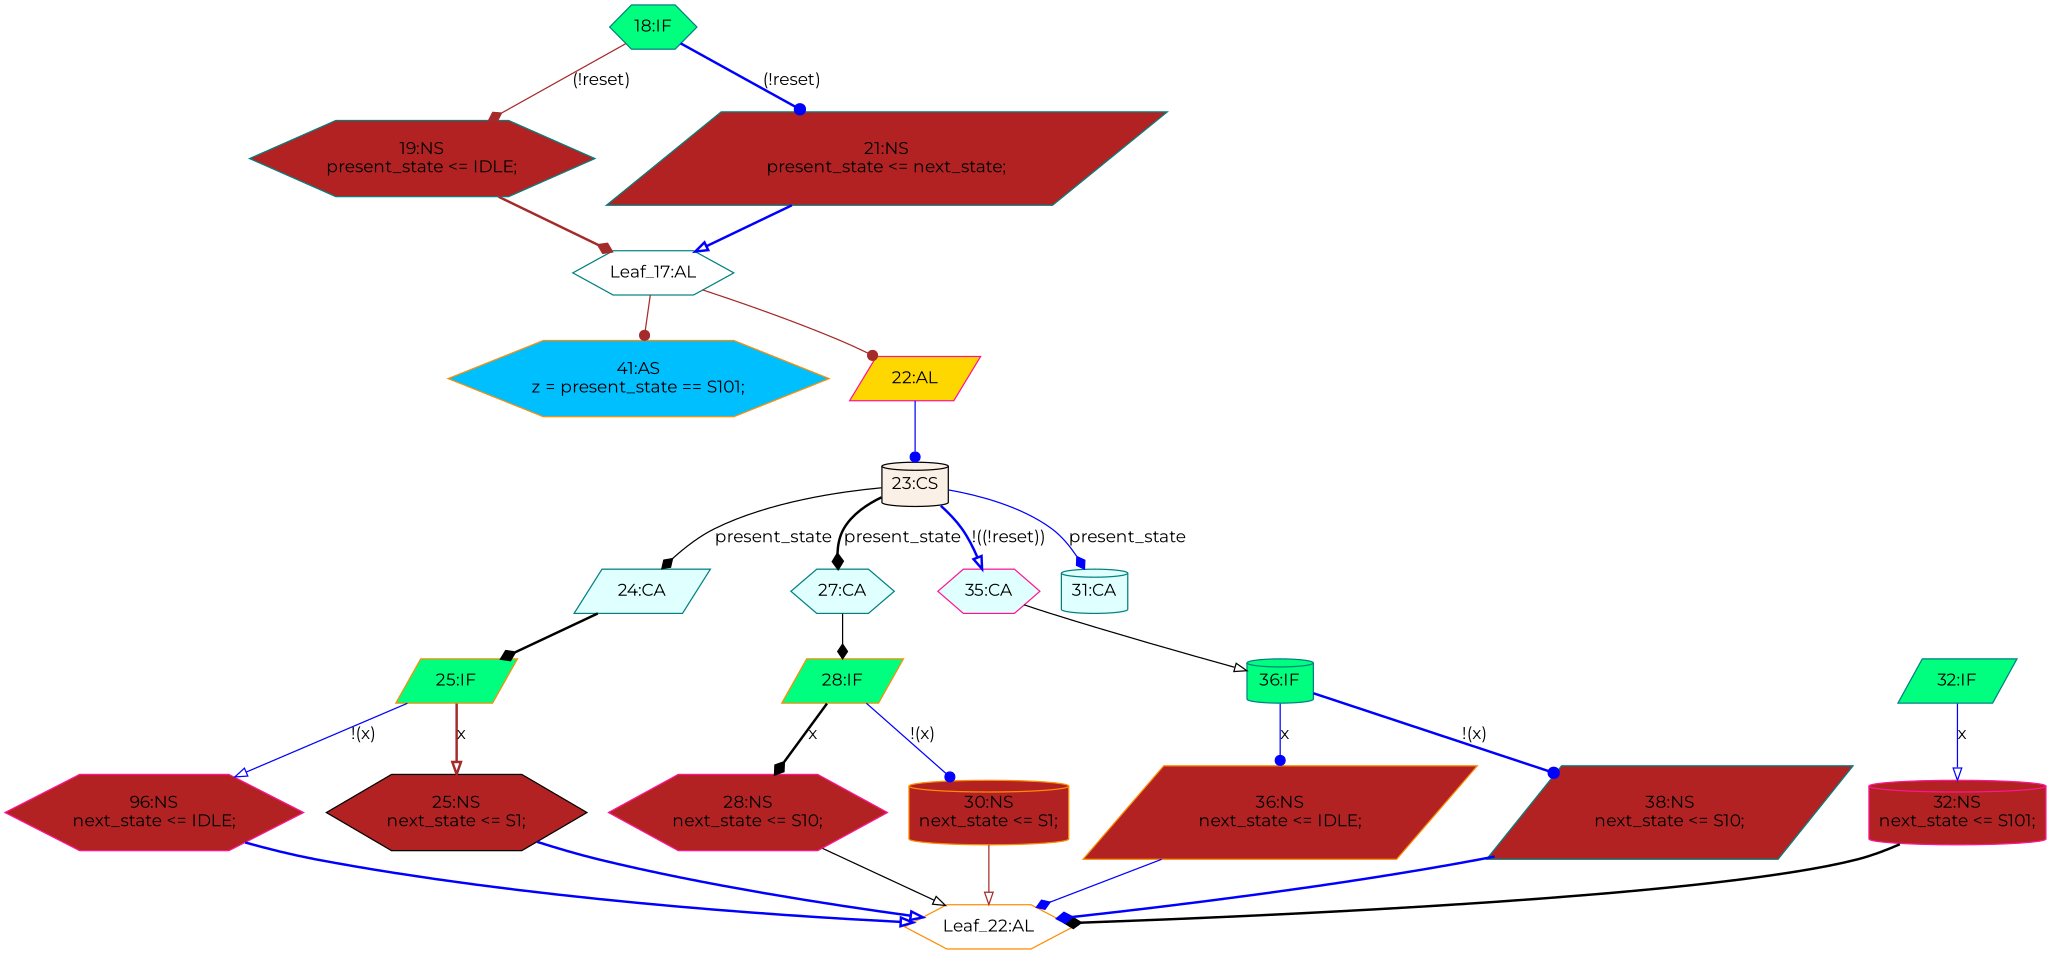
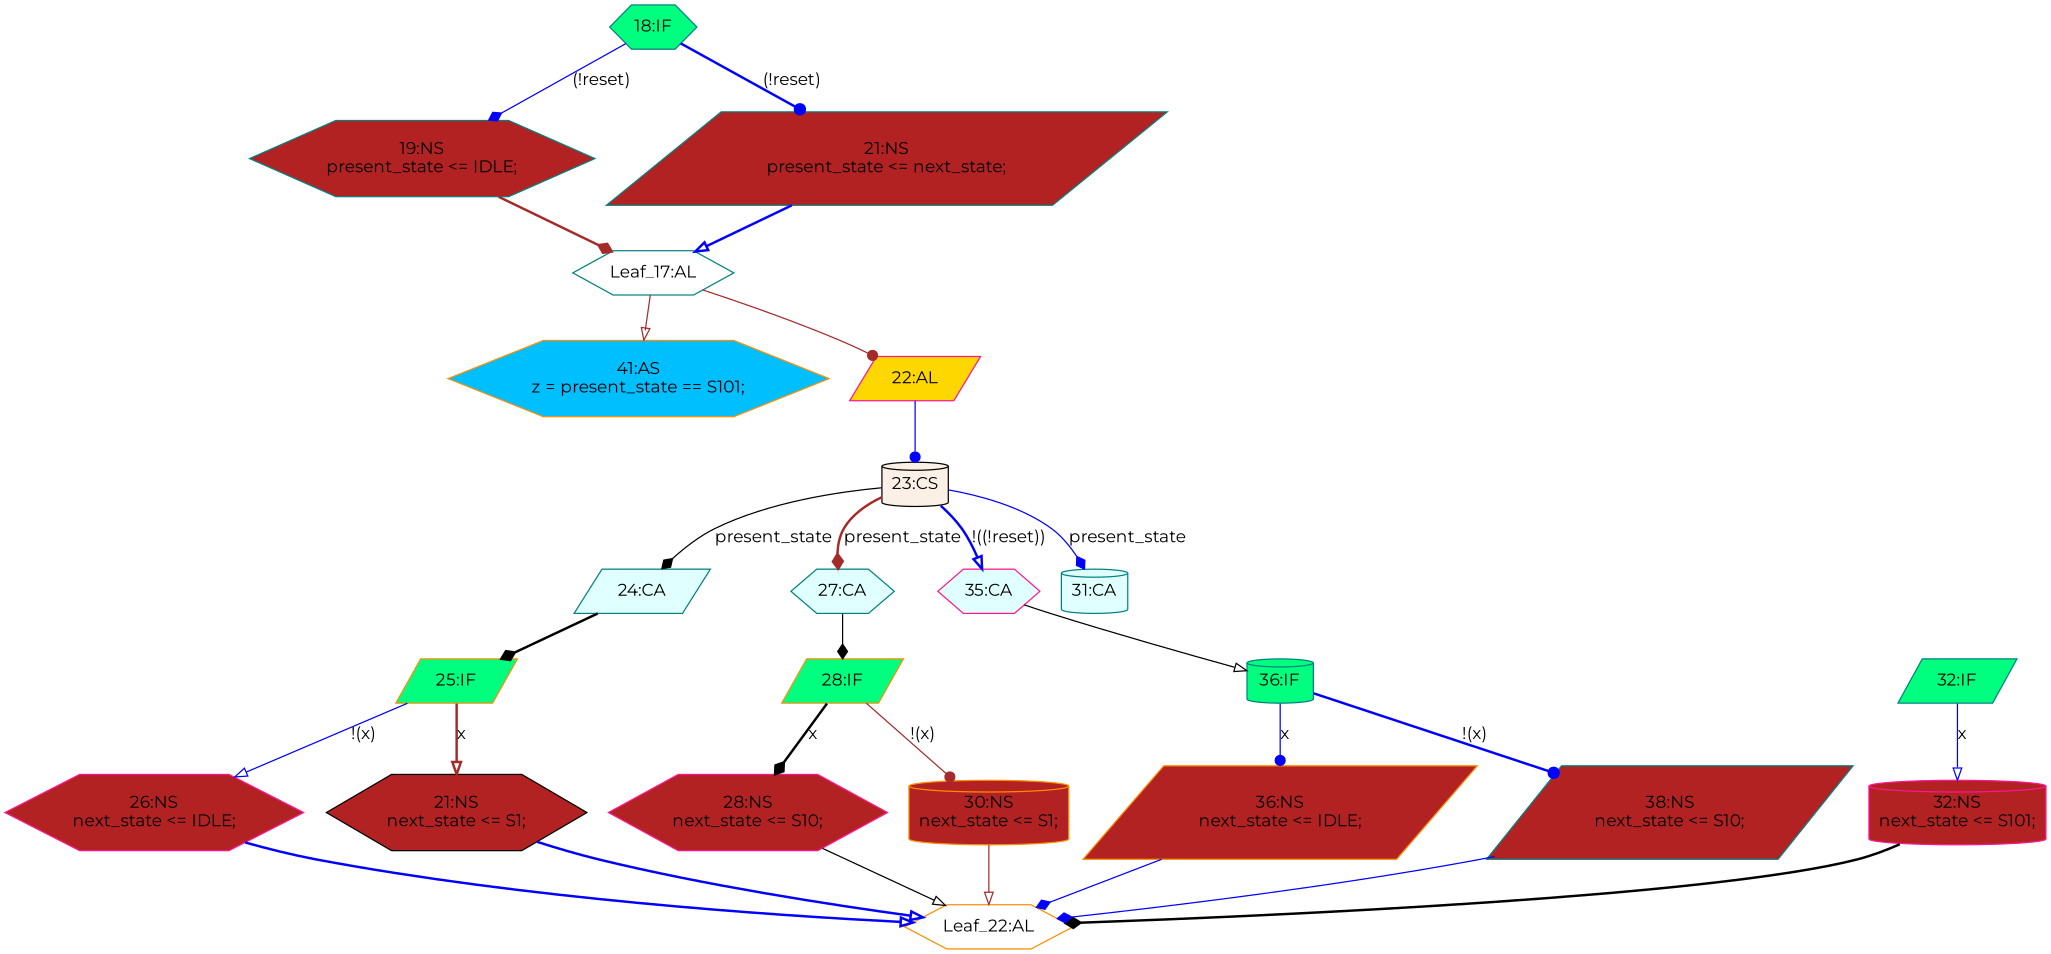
edge "18:IF" -> "19:NS present_state <= IDLE;": color brown -> blue
edge "Leaf_17:AL" -> "41:AS z = present_state == S101;": arrowhead dot -> onormal
edge "23:CS" -> "27:CA": color black -> brown
edge "28:IF" -> "30:NS next_state <= S1;": color blue -> brown
node "96:NS next_state <= IDLE;": label "96:NS next_state <= IDLE;" -> "26:NS next_state <= IDLE;"
node "25:NS next_state <= S1;": label "25:NS next_state <= S1;" -> "21:NS next_state <= S1;"
edge "38:NS next_state <= S10;" -> "Leaf_22:AL": style bold -> solid
